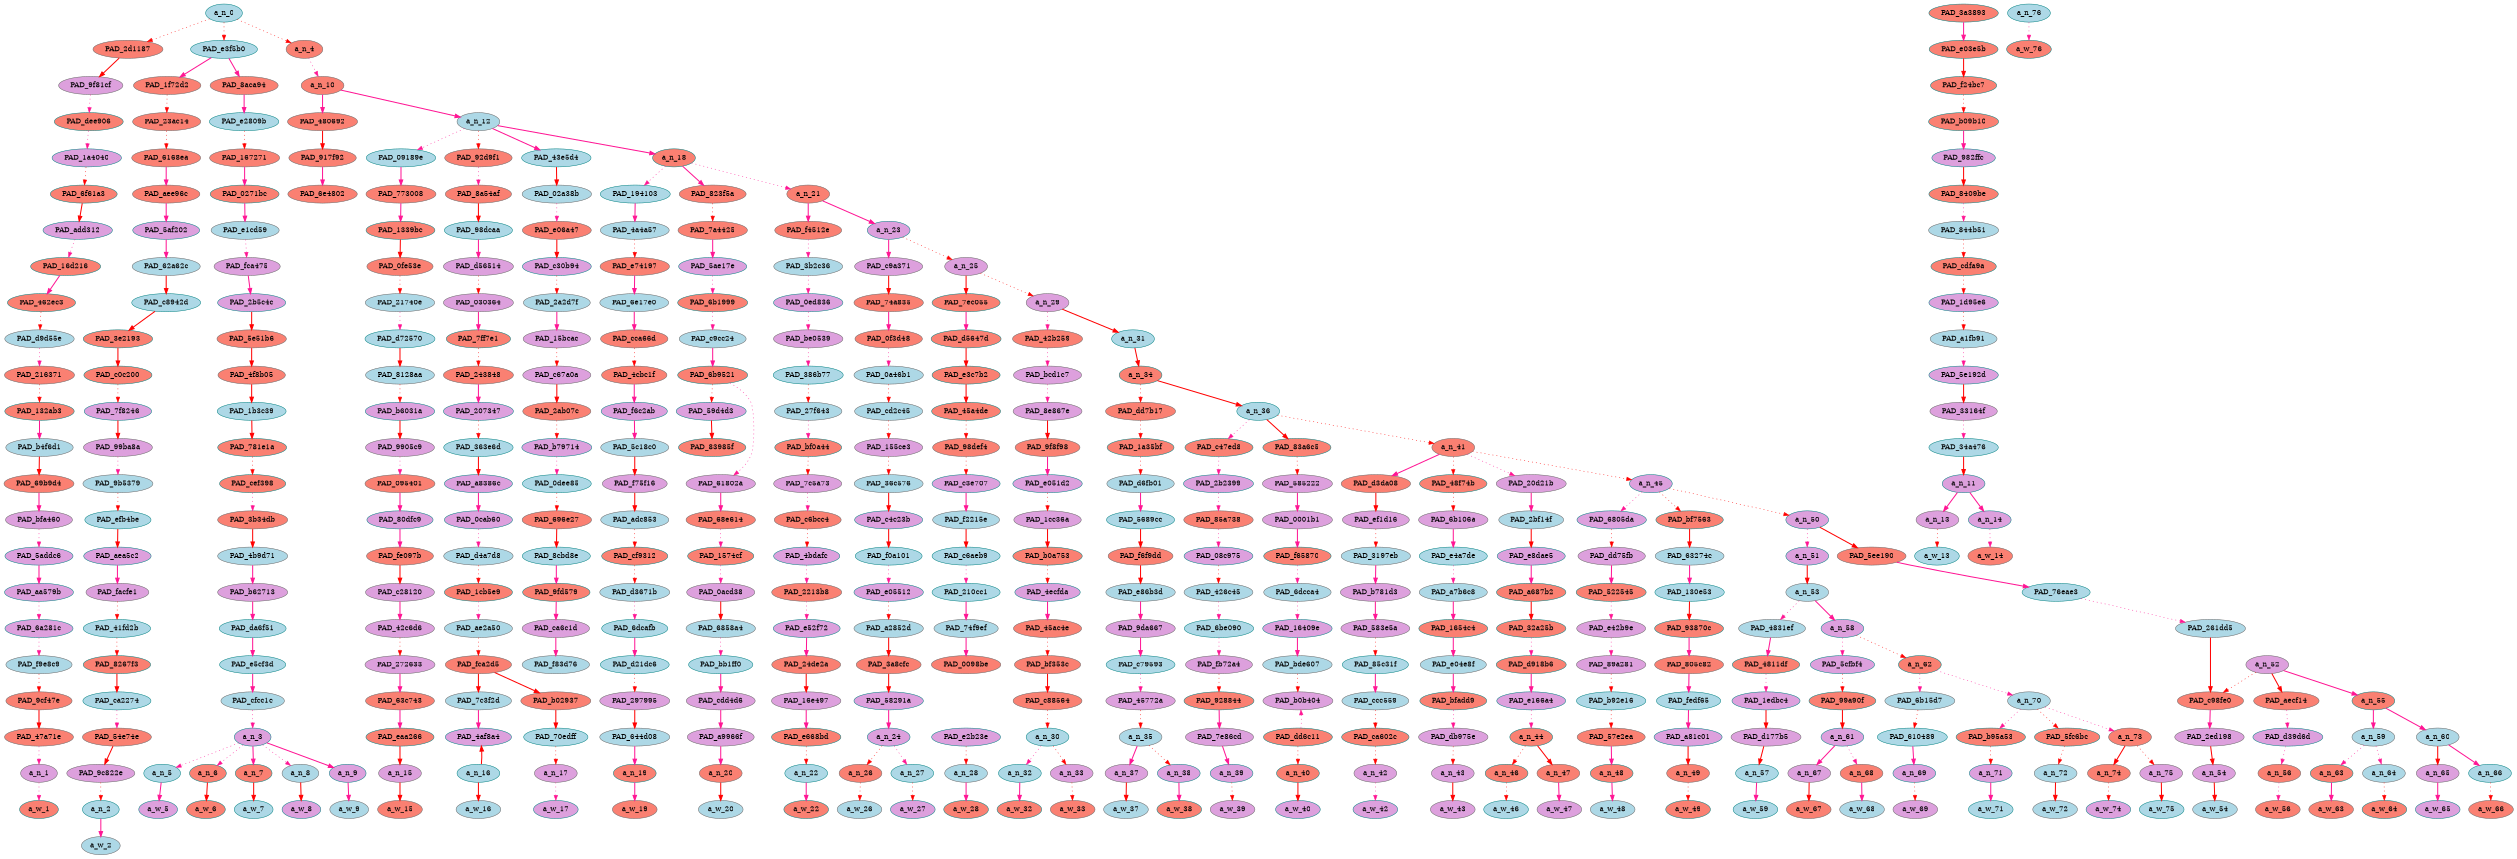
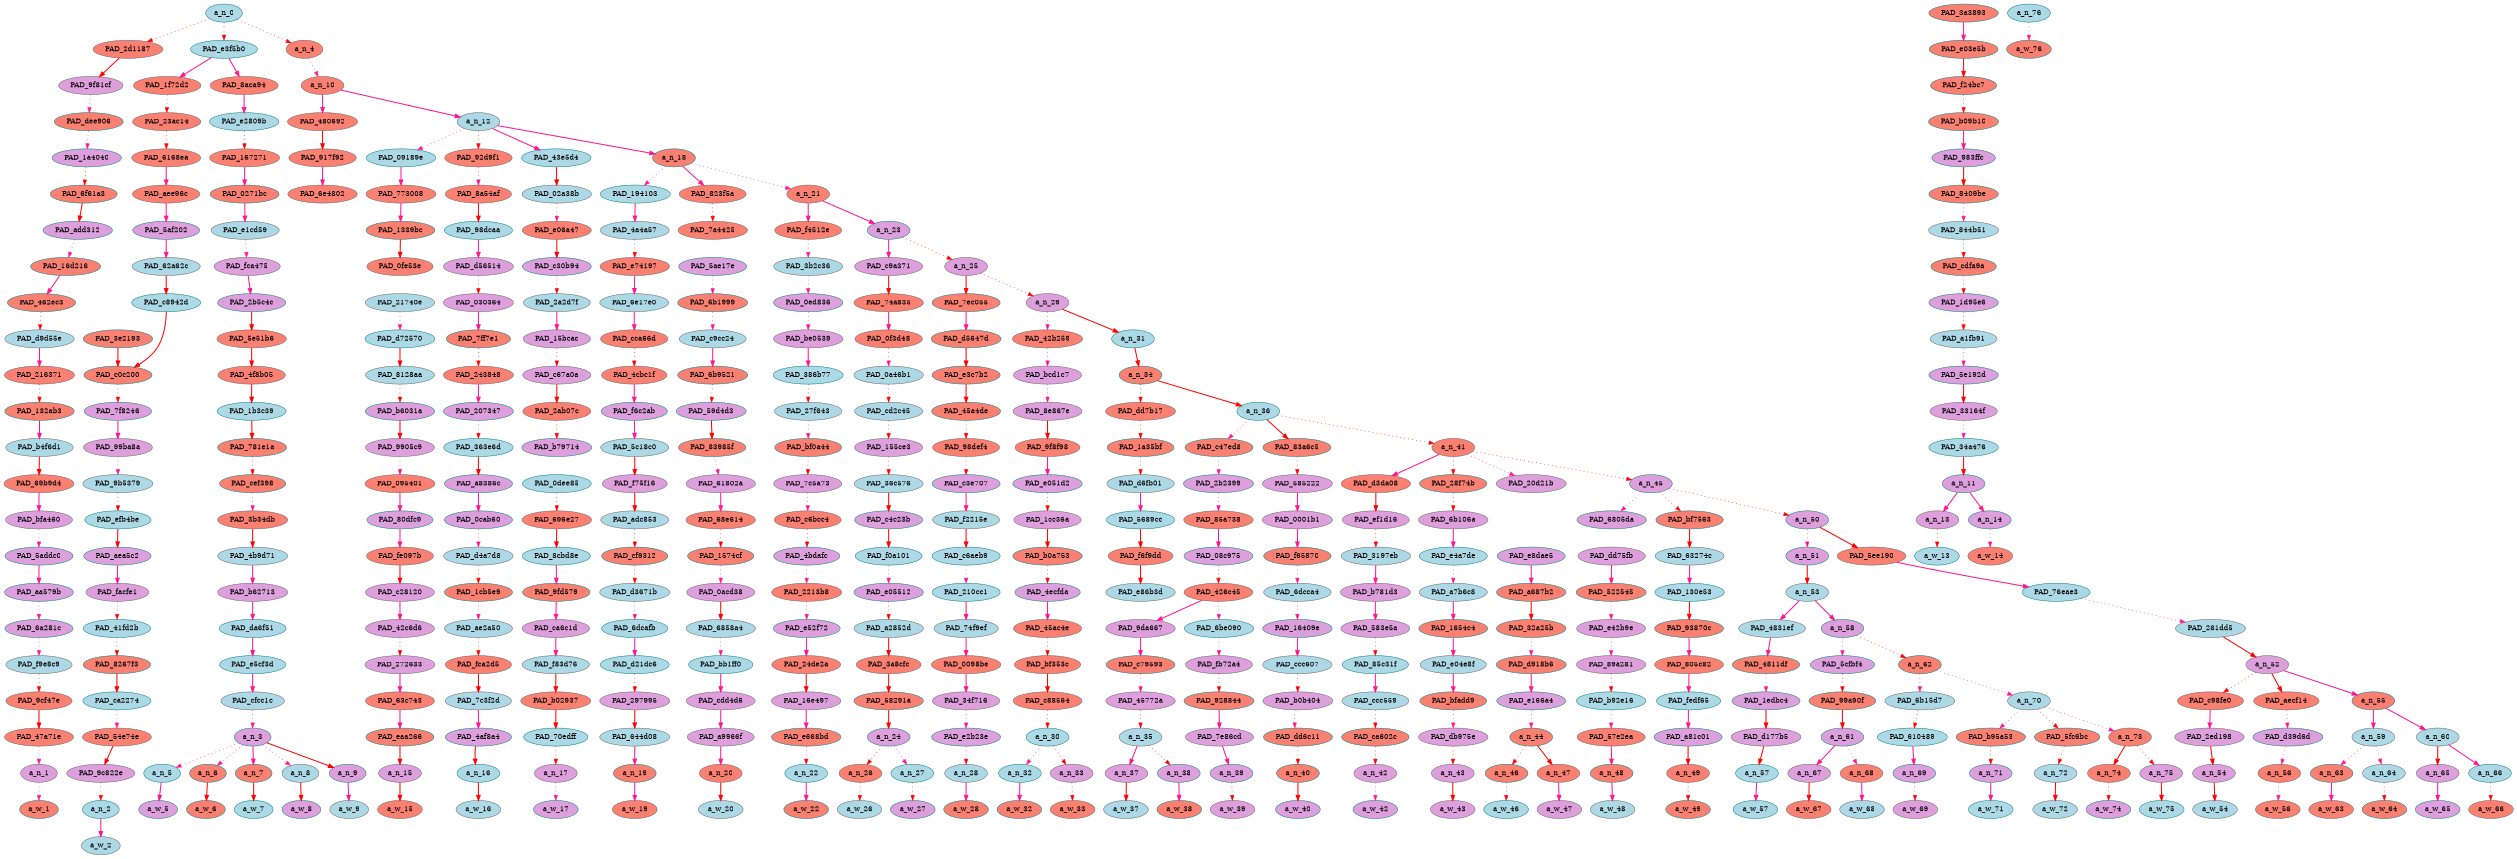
node "PAD_982ffc": label "PAD_982ffc" -> "PAD_983ffc"
edge "PAD_7a4425" -> "PAD_5ae17e": removed
edge "PAD_0fe53e" -> "PAD_21740e": removed
edge "PAD_c8942d" -> "PAD_3e2193": now "PAD_c8942d" -> "PAD_c0c200"
edge "PAD_d9d55e" -> "PAD_216371": style dotted -> bold
edge "PAD_be0539" -> "PAD_386b77": style dotted -> bold
edge "PAD_6b9521" -> "PAD_61802a": now "PAD_83985f" -> "PAD_61802a"
edge "PAD_7f8246" -> "PAD_99ba8a": color red -> deeppink
edge "PAD_b79714" -> "PAD_0dee85": removed
node "PAD_48f74b": label "PAD_48f74b" -> "PAD_28f74b"
node "PAD_2bf14f": removed
edge "PAD_68e614" -> "PAD_1574cf": color deeppink -> red
edge "PAD_85a738" -> "PAD_08c975": style dotted -> bold
edge "PAD_6805da" -> "PAD_dd75fb": removed
node "PAD_5addc6": label "PAD_5addc6" -> "PAD_5addc0"
node "PAD_426c45": fillcolor lightblue -> salmon
edge "PAD_e86b3d" -> "PAD_9da667": now "PAD_426c45" -> "PAD_9da667"
edge "a_n_53" -> "PAD_4831ef": style dotted -> bold
edge "PAD_261dd5" -> "PAD_c98fe0": now "PAD_261dd5" -> "a_n_52"
node "PAD_c79593": fillcolor lightblue -> salmon
node "PAD_bde607": label "PAD_bde607" -> "PAD_ccc607"
edge "PAD_fca2d5" -> "PAD_b02937": now "PAD_f83d76" -> "PAD_b02937"
node "PAD_58291a": fillcolor plum -> salmon
node "PAD_34f716": added
edge "PAD_58291a" -> "a_n_24": color deeppink -> red
edge "PAD_b92e16" -> "PAD_57e2ea": color red -> deeppink
edge "PAD_dd6c11" -> "PAD_b0b404": reversed
edge "a_n_3" -> "a_n_9": color deeppink -> red
edge "a_n_16" -> "PAD_4af8a4": reversed
node "a_w_59": label "a_w_59" -> "a_w_57"
